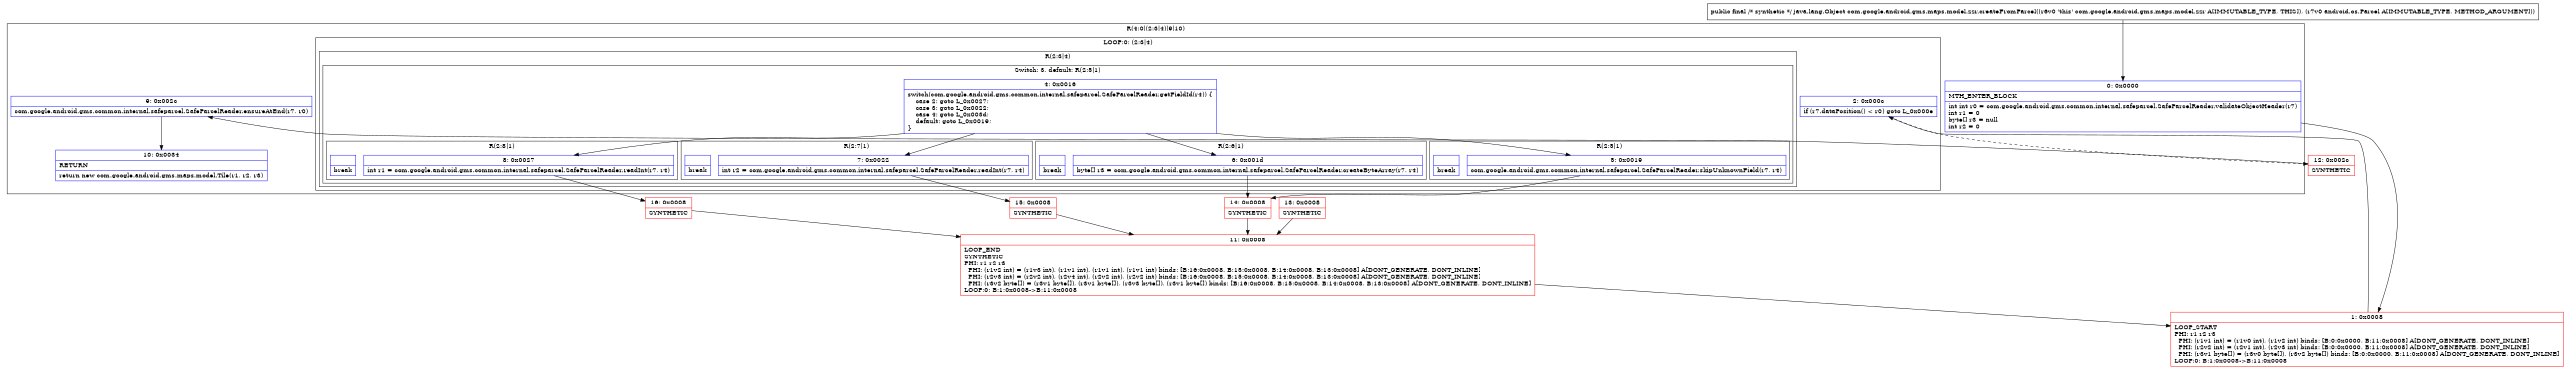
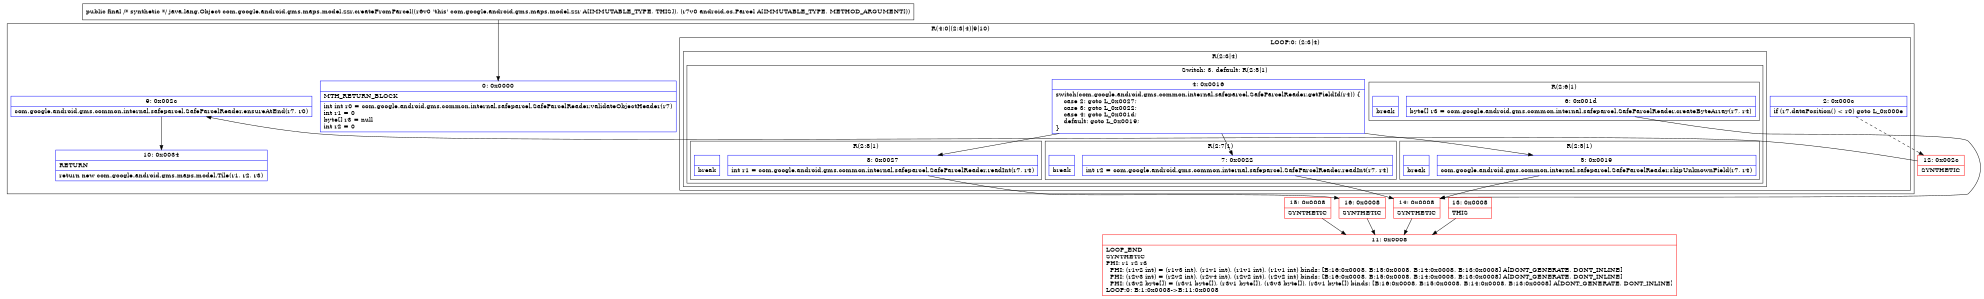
node "0: 0x0000": text "MTH_ENTER_BLOCK" -> "MTH_RETURN_BLOCK"
node "4: 0x0016": text "case 4: goto L_0x003d;" -> "case 4: goto L_0x001d;"
edge "4: 0x0016" -> "6: 0x001d": removed
edge "7: 0x0022" -> "15: 0x0008": now "7: 0x0022" -> "14: 0x0008"
node "13: 0x0008": text "SYNTHETIC" -> "THIS"
node "1: 0x0008": removed
